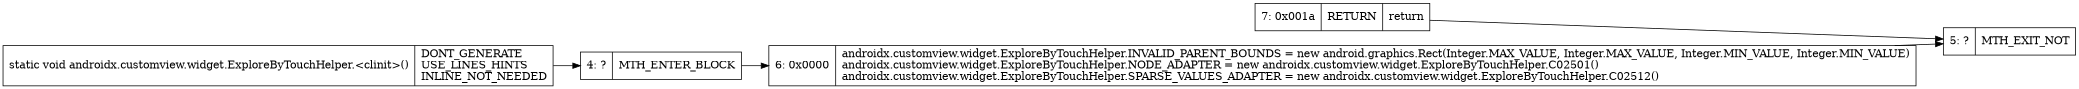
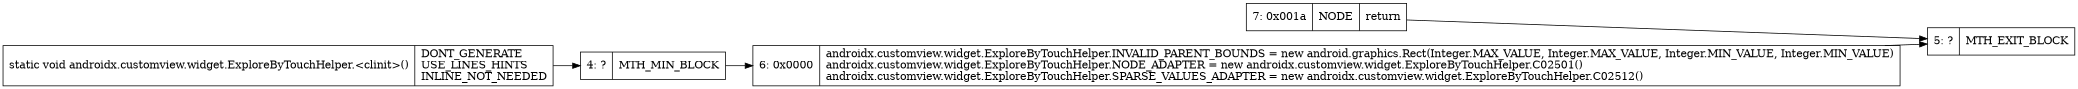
node "7: 0x001a": text "RETURN" -> "NODE"
node "5: ?": text "MTH_EXIT_NOT" -> "MTH_EXIT_BLOCK"
node "4: ?": text "MTH_ENTER_BLOCK" -> "MTH_MIN_BLOCK"
